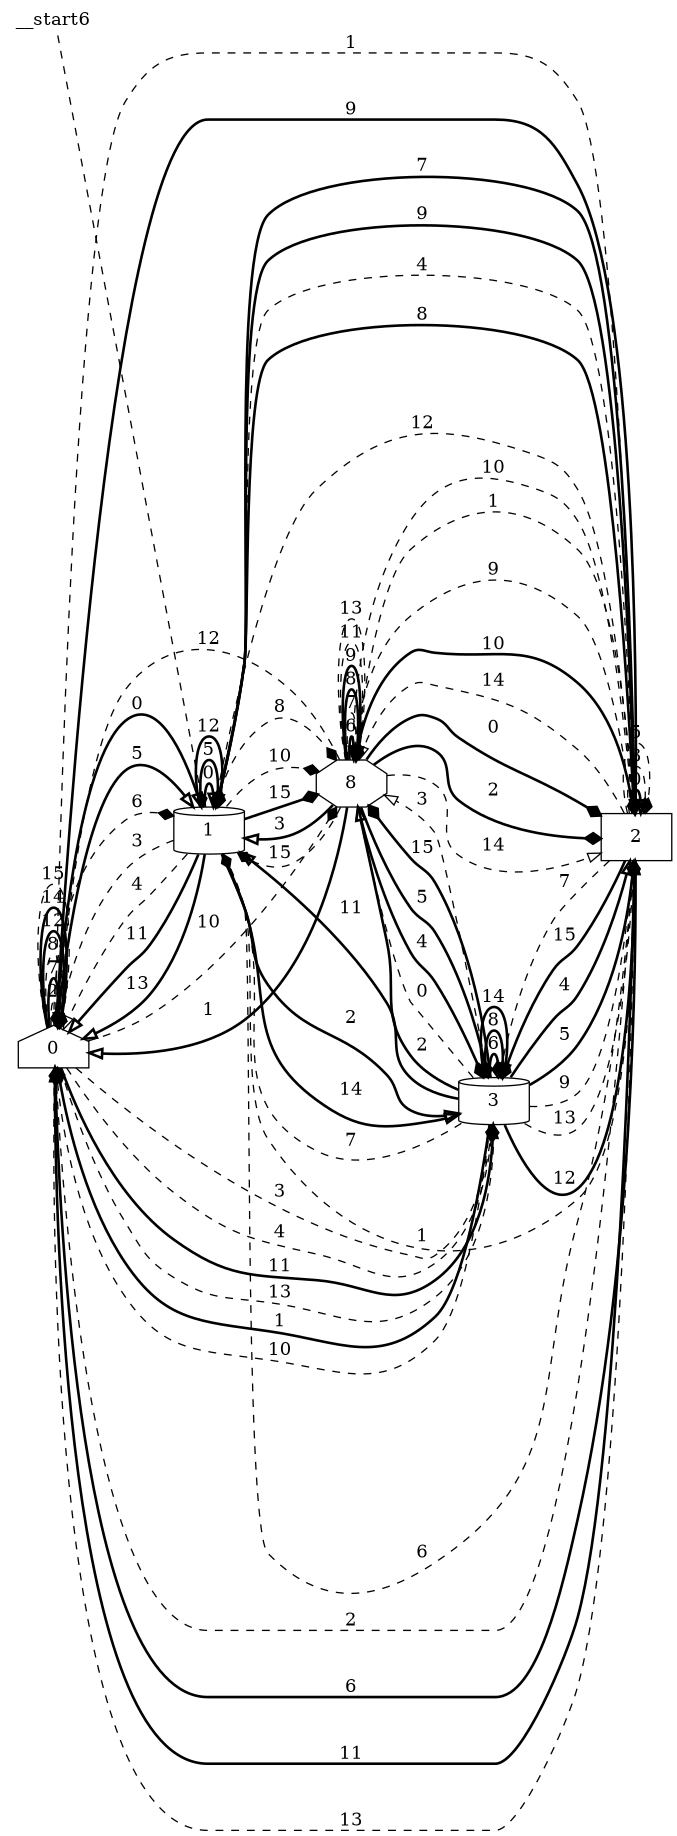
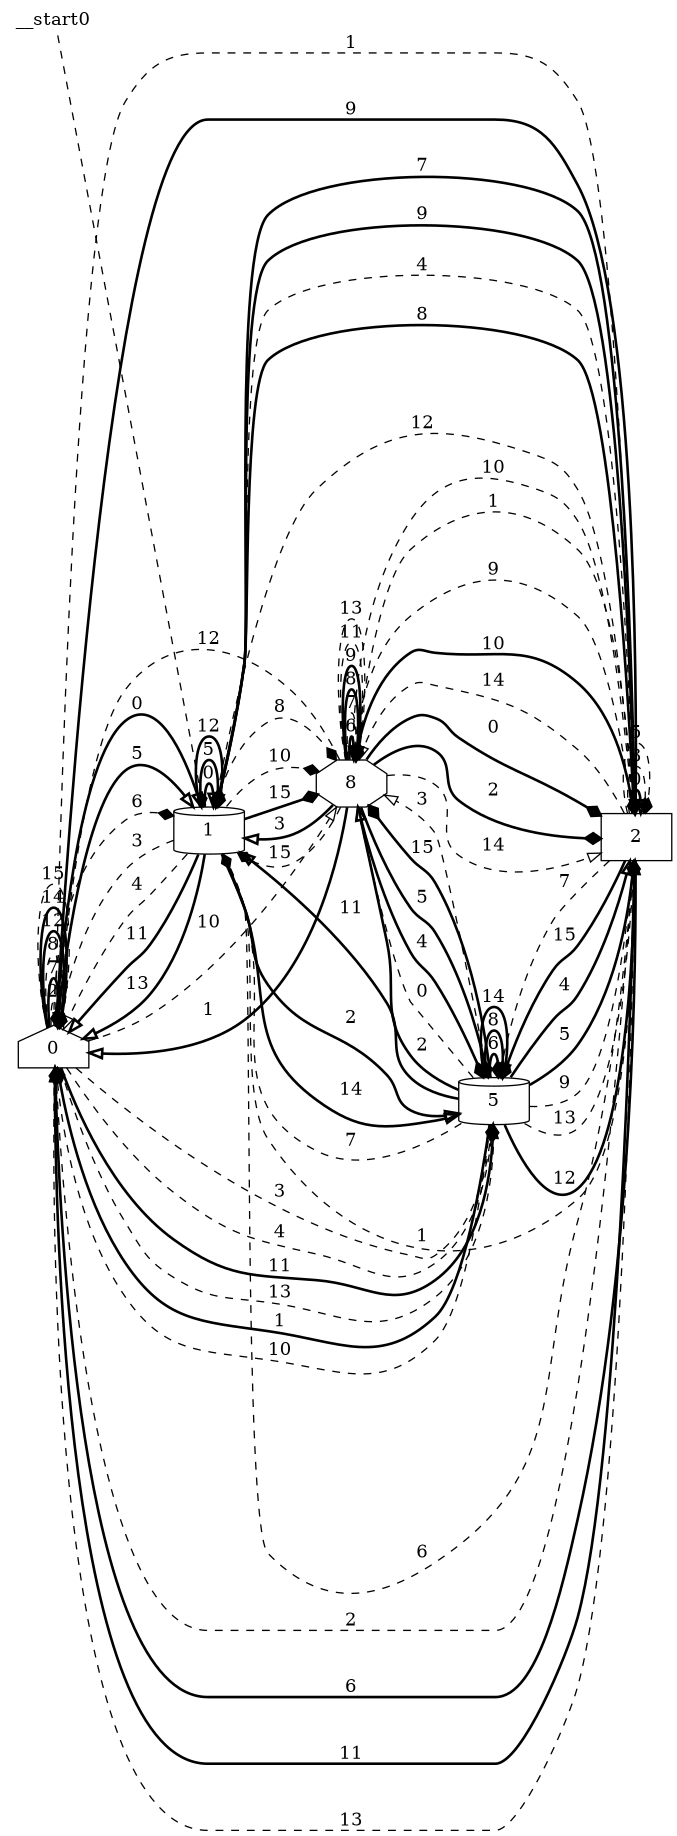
node "__start6": label "__start6" -> "__start0"
edge "0" -> "8": arrowhead diamond -> onormal
node "3": label "3" -> "5"
